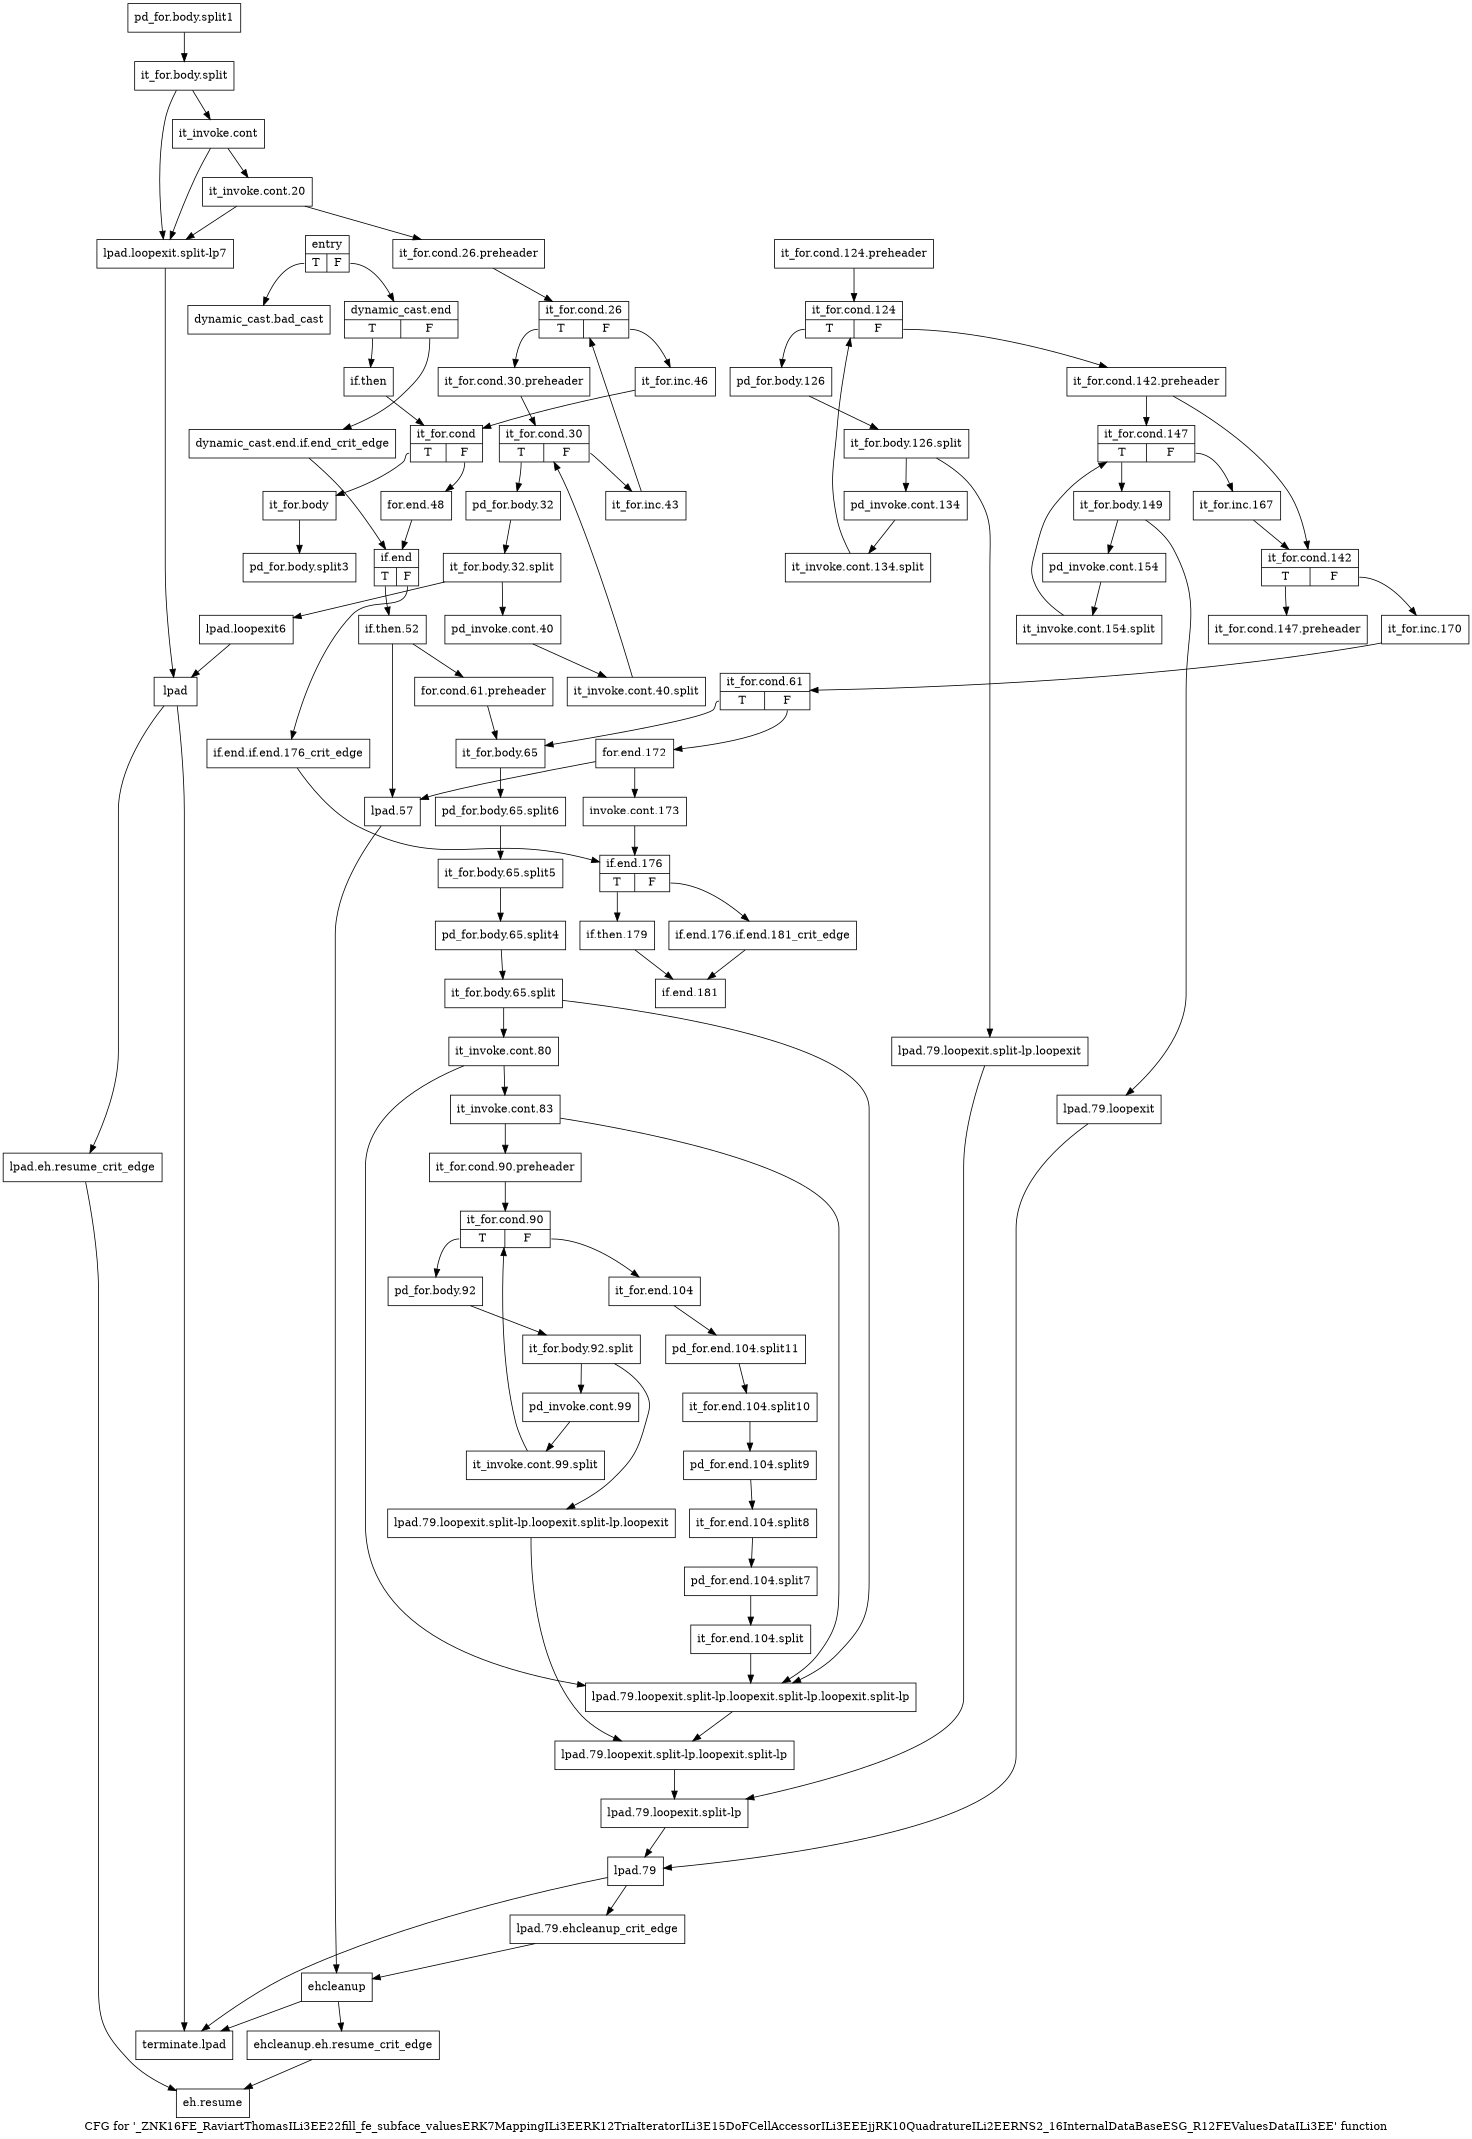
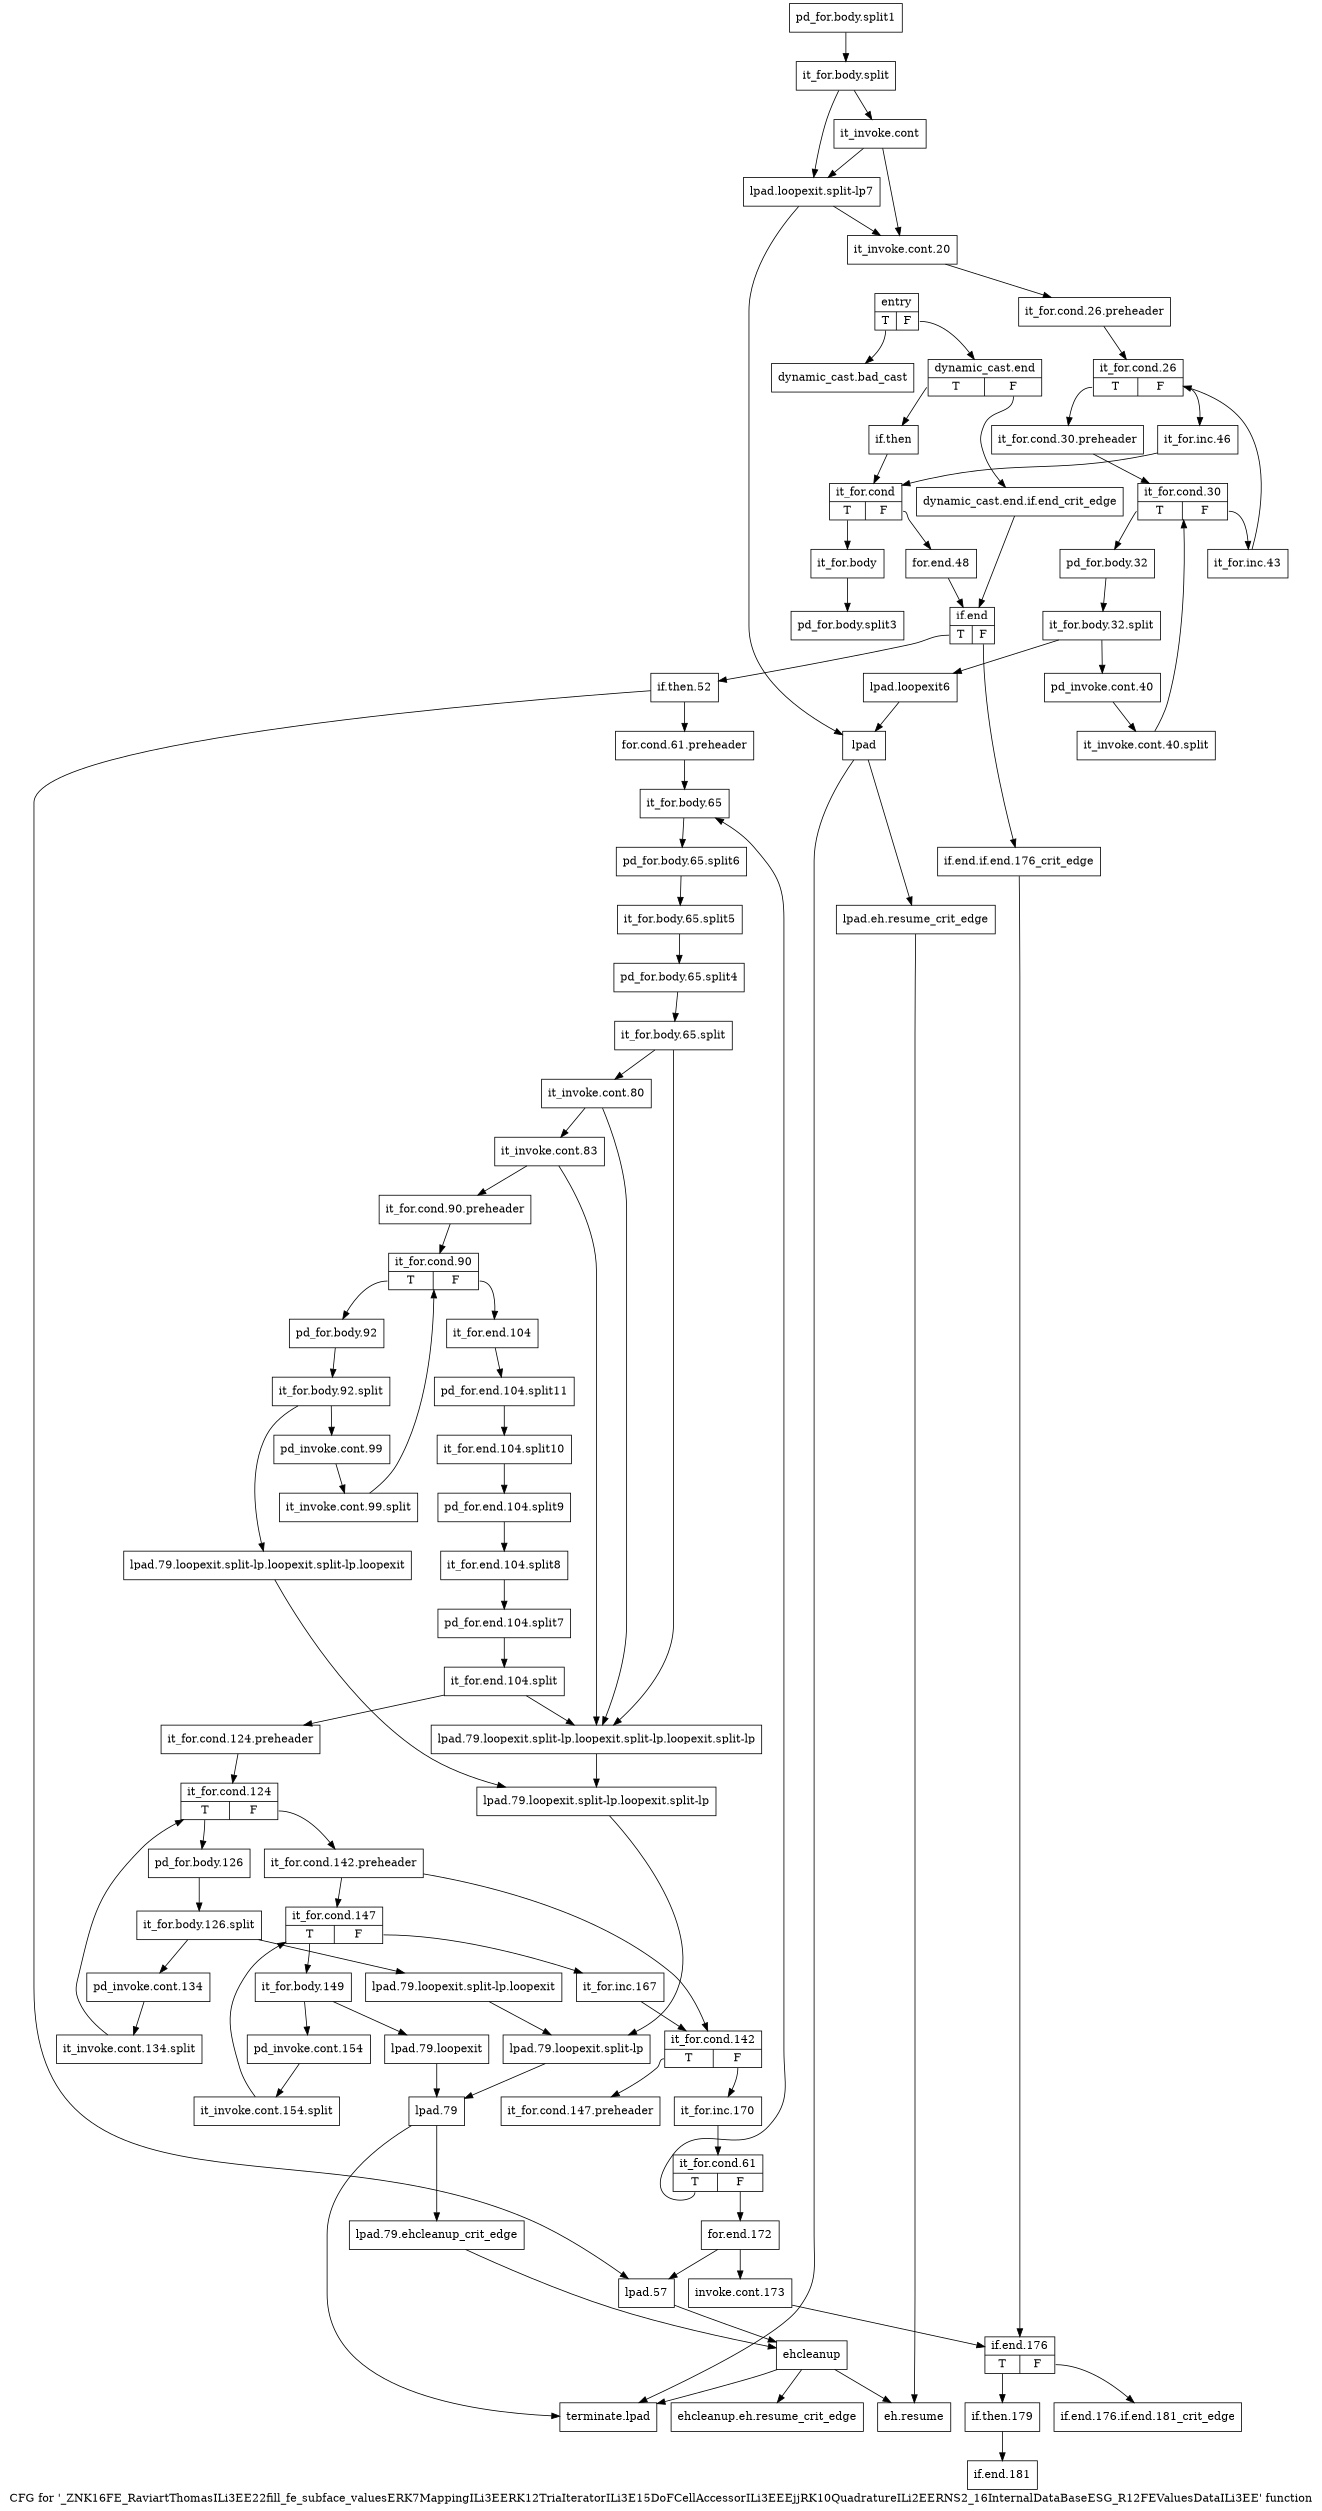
edge "it_invoke.cont.20" -> "lpad.loopexit.split-lp7": reversed
edge "if.end.176.if.end.181_crit_edge" -> "if.end.181": removed
edge "it_for.end.104.split" -> "it_for.cond.124.preheader": added
edge "ehcleanup.eh.resume_crit_edge" -> "eh.resume": now "ehcleanup" -> "eh.resume"
